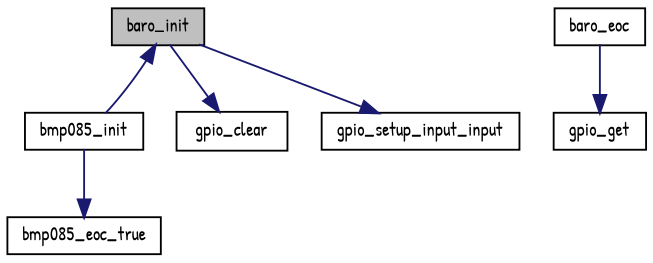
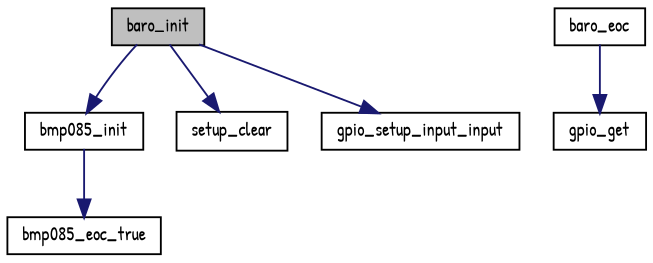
edge "bmp085_init" -> "baro_init": reversed
node "gpio_clear": label "gpio_clear" -> "setup_clear"
